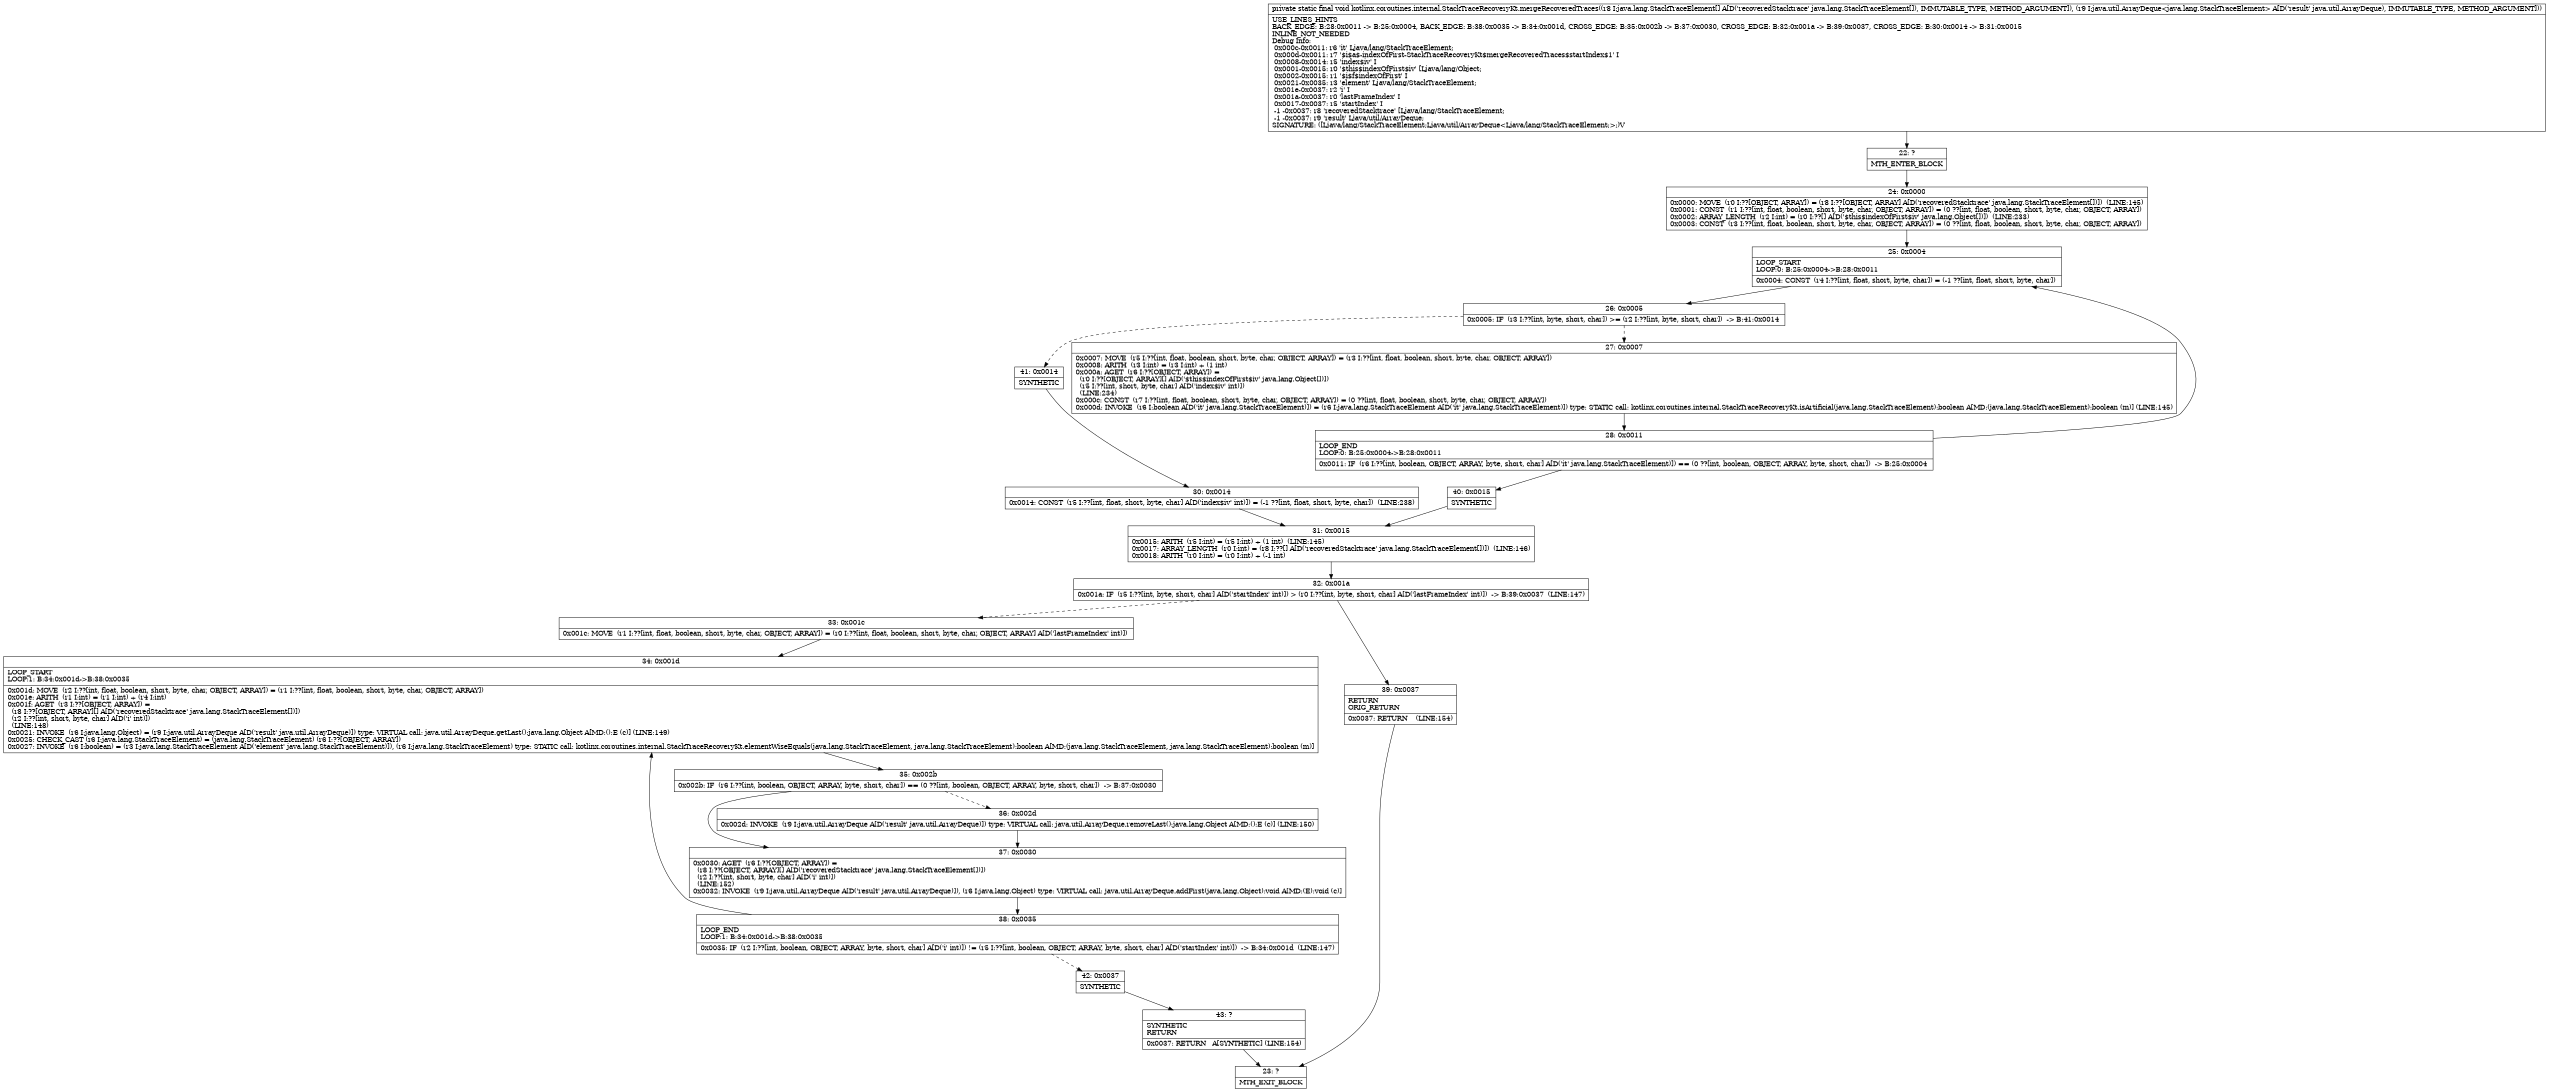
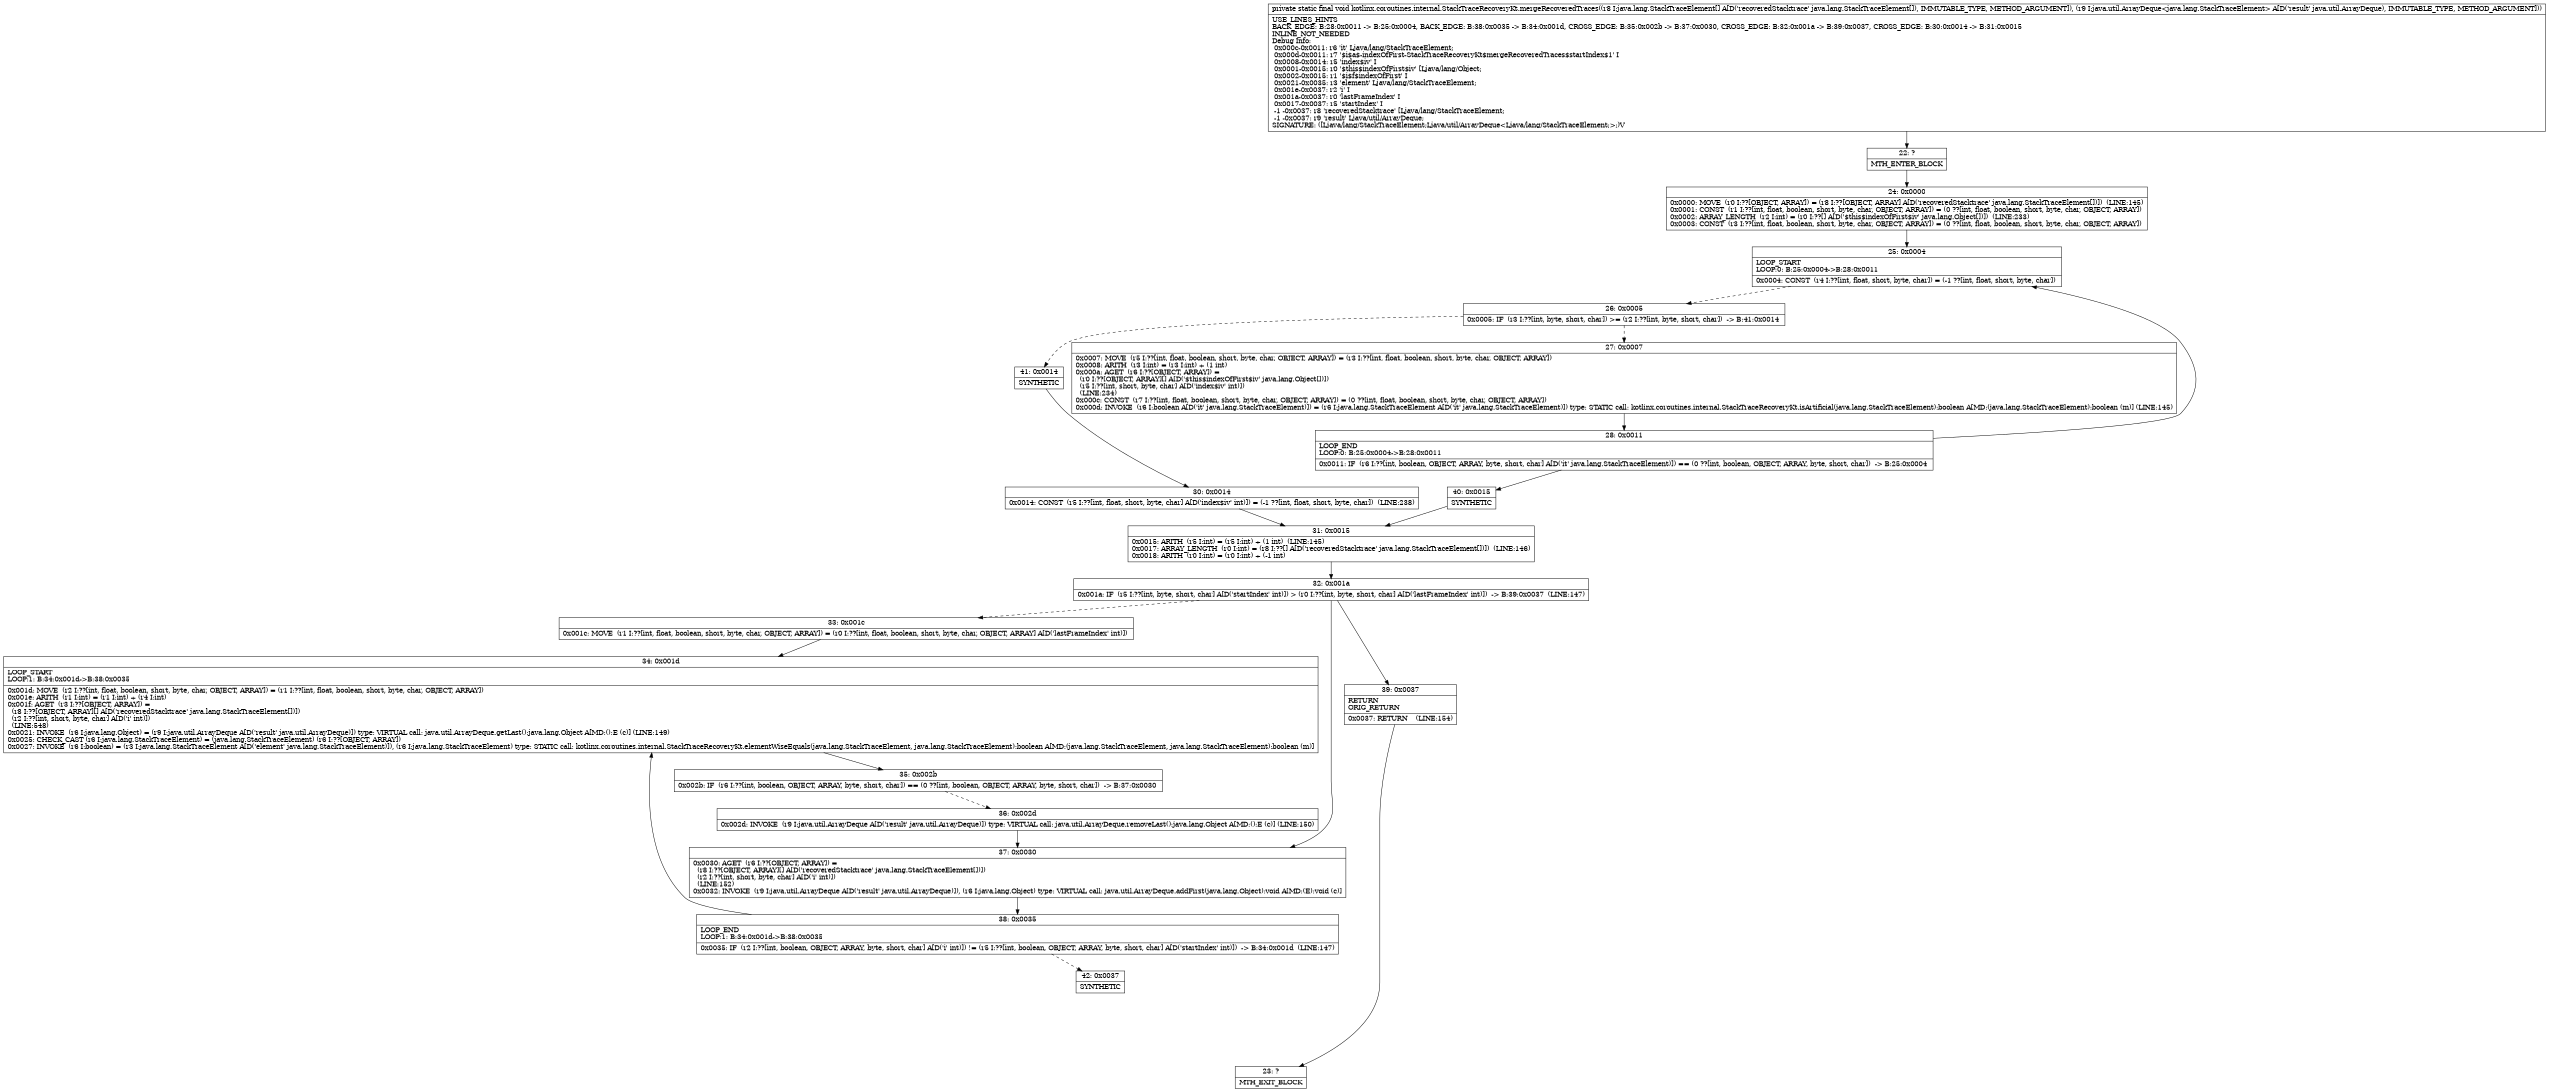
edge "25: 0x0004" -> "26: 0x0005": style solid -> dashed
node "34: 0x001d": text "(LINE:148)" -> "(LINE:548)"
edge "35: 0x002b" -> "37: 0x0030": now "32: 0x001a" -> "37: 0x0030"
node "43: ?": removed
